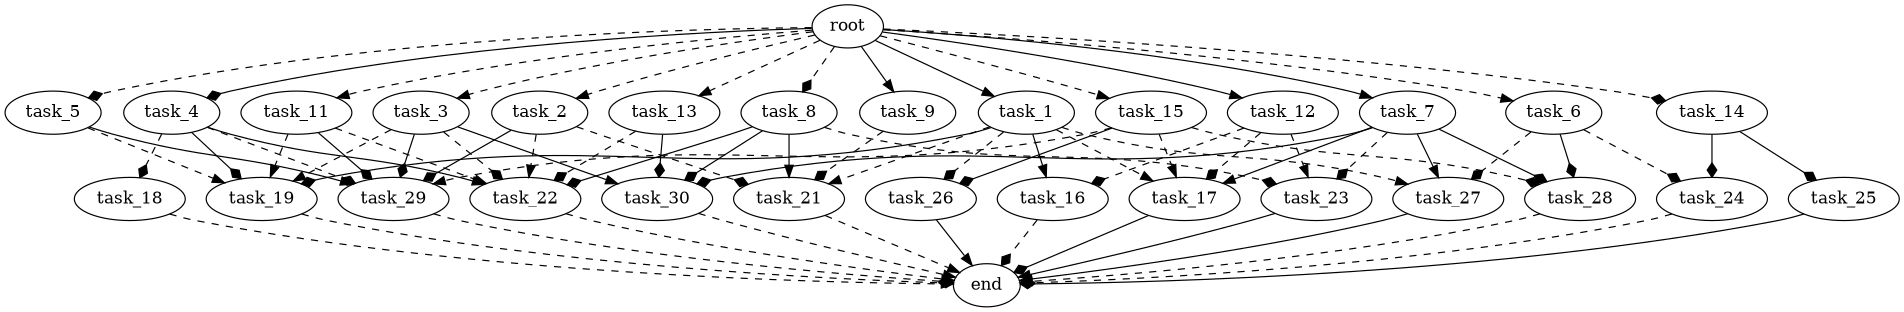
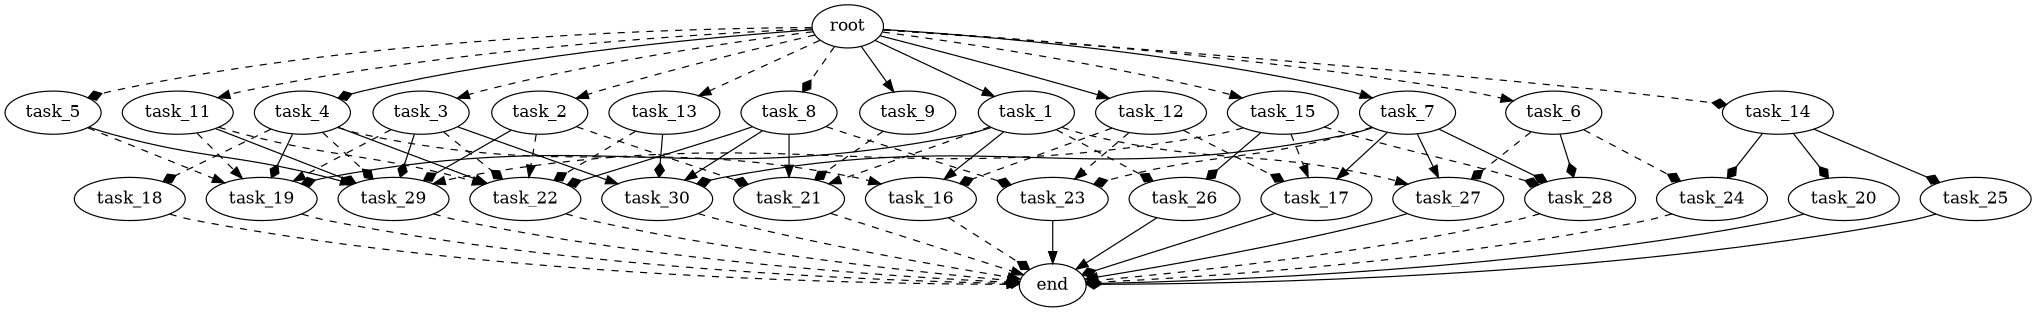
edge "task_8" -> "task_30": arrowhead diamond -> normal
edge "task_1" -> "task_17": removed
edge "task_4" -> "task_16": added
node "task_20": added
